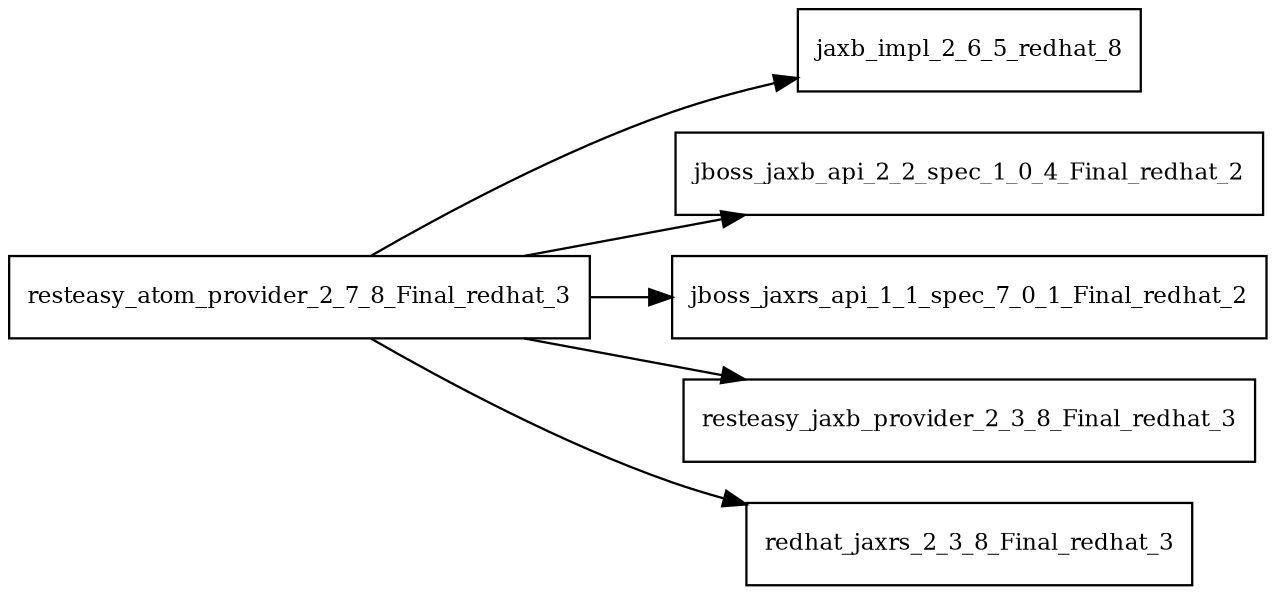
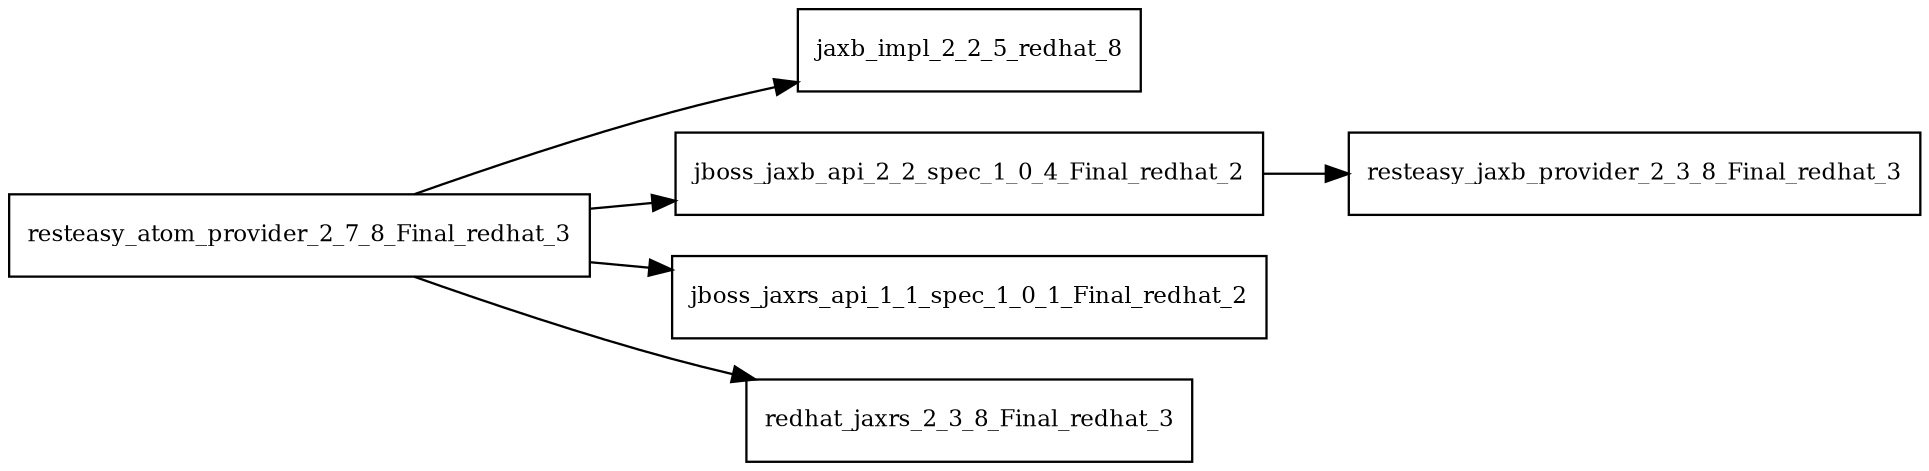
node "jaxb_impl_2_6_5_redhat_8": label "jaxb_impl_2_6_5_redhat_8" -> "jaxb_impl_2_2_5_redhat_8"
node "jboss_jaxrs_api_1_1_spec_7_0_1_Final_redhat_2": label "jboss_jaxrs_api_1_1_spec_7_0_1_Final_redhat_2" -> "jboss_jaxrs_api_1_1_spec_1_0_1_Final_redhat_2"
edge "resteasy_atom_provider_2_7_8_Final_redhat_3" -> "resteasy_jaxb_provider_2_3_8_Final_redhat_3": now "jboss_jaxb_api_2_2_spec_1_0_4_Final_redhat_2" -> "resteasy_jaxb_provider_2_3_8_Final_redhat_3"
